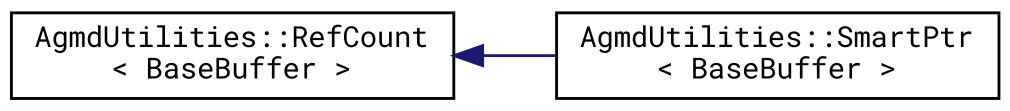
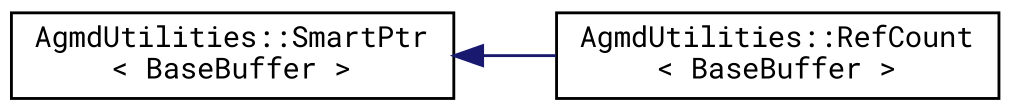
edge "AgmdUtilities::SmartPtr < BaseBuffer >" -> "AgmdUtilities::RefCount < BaseBuffer >": reversed
